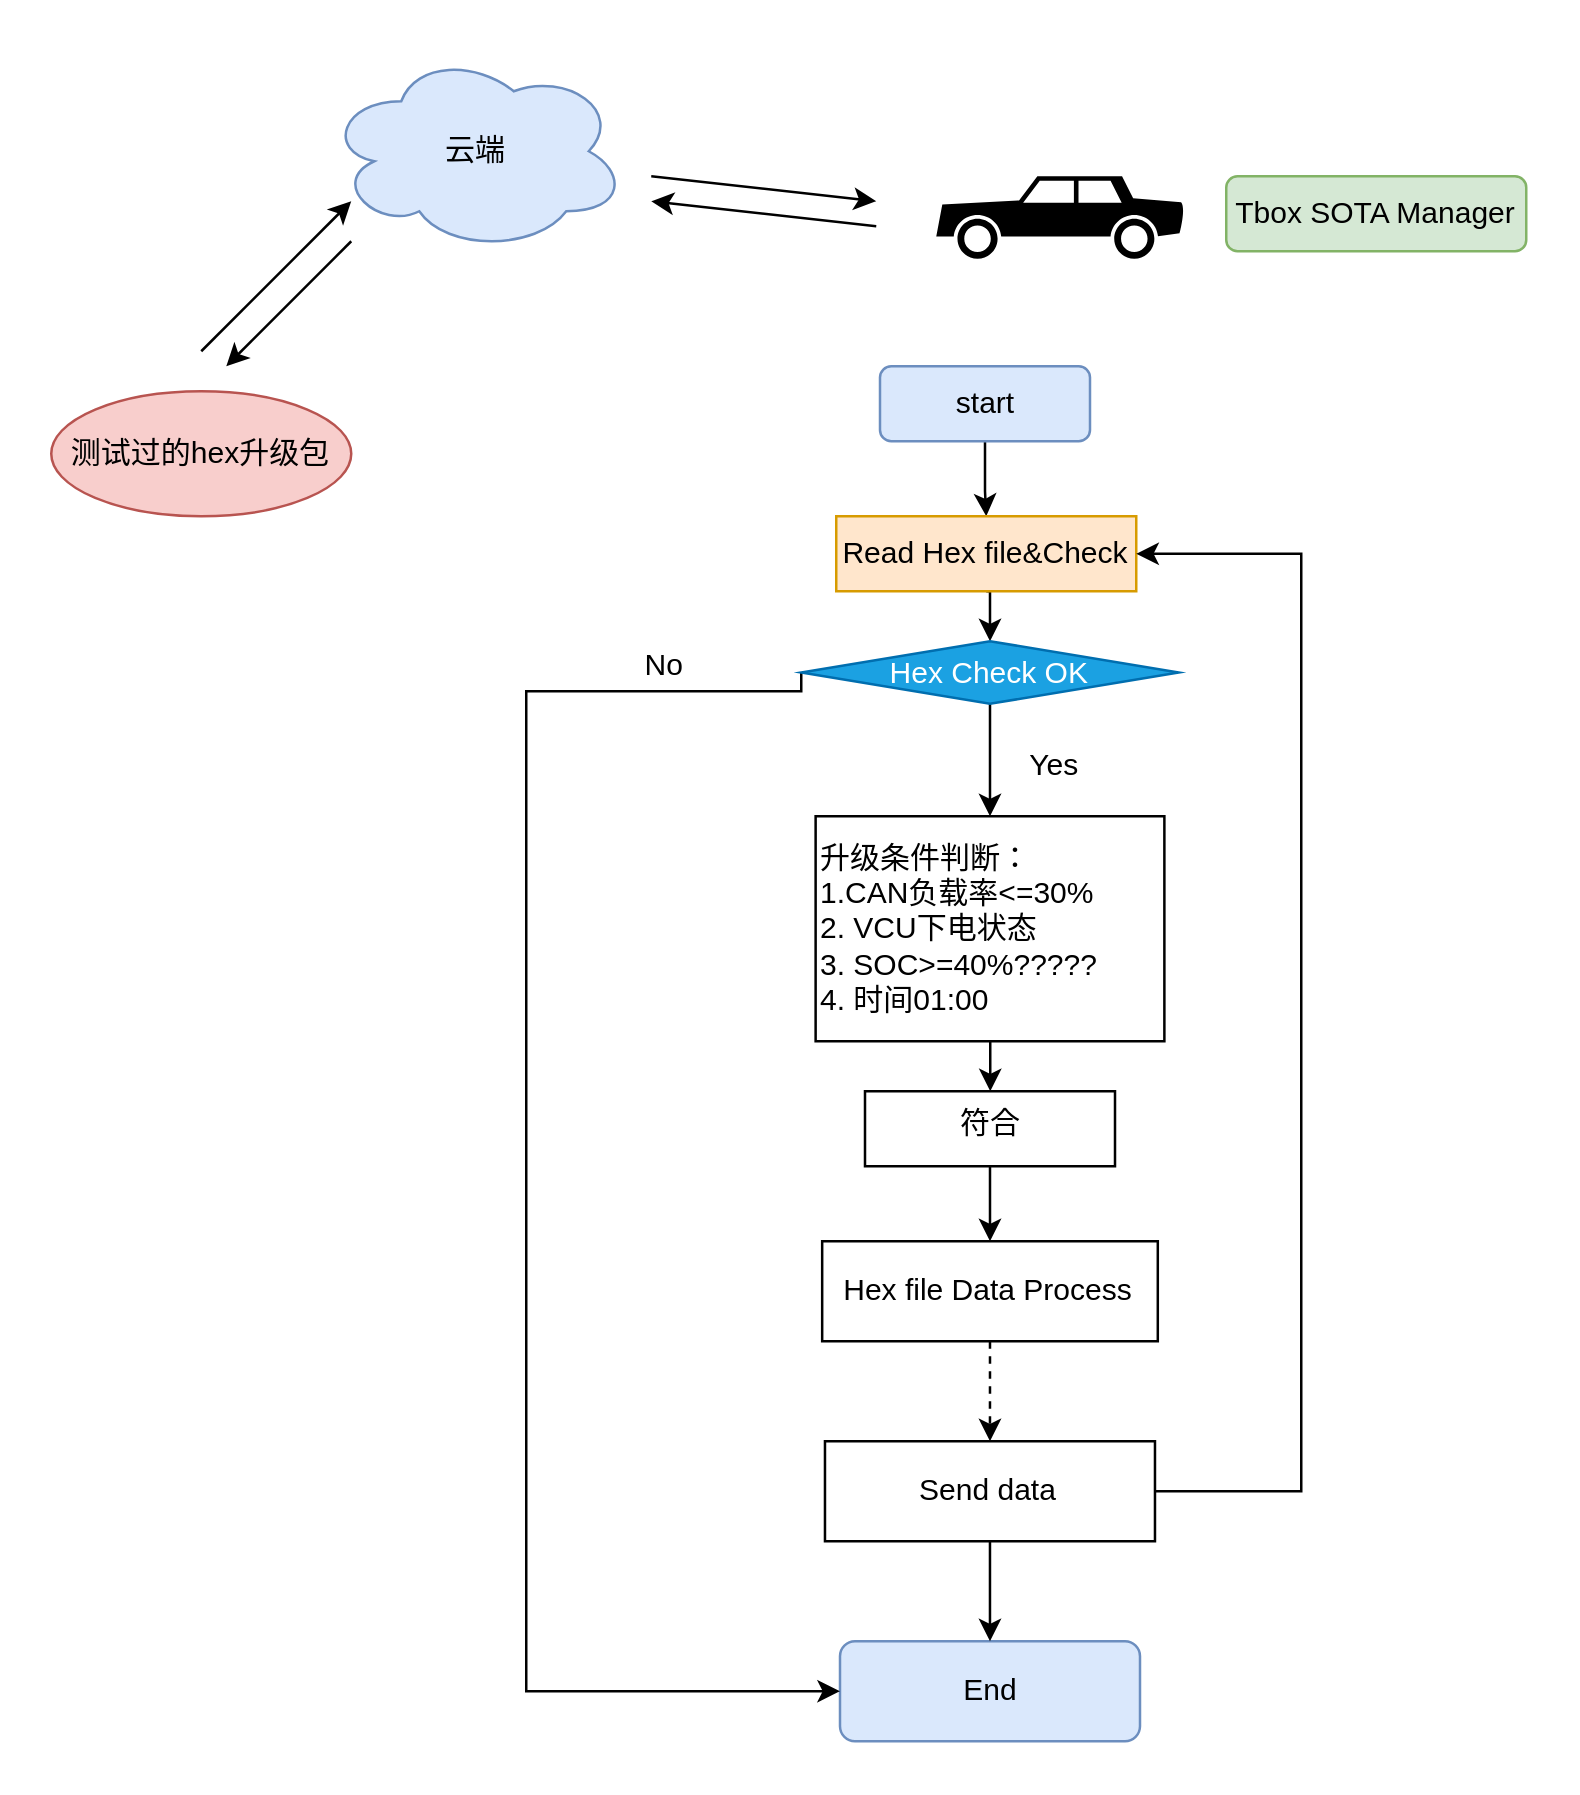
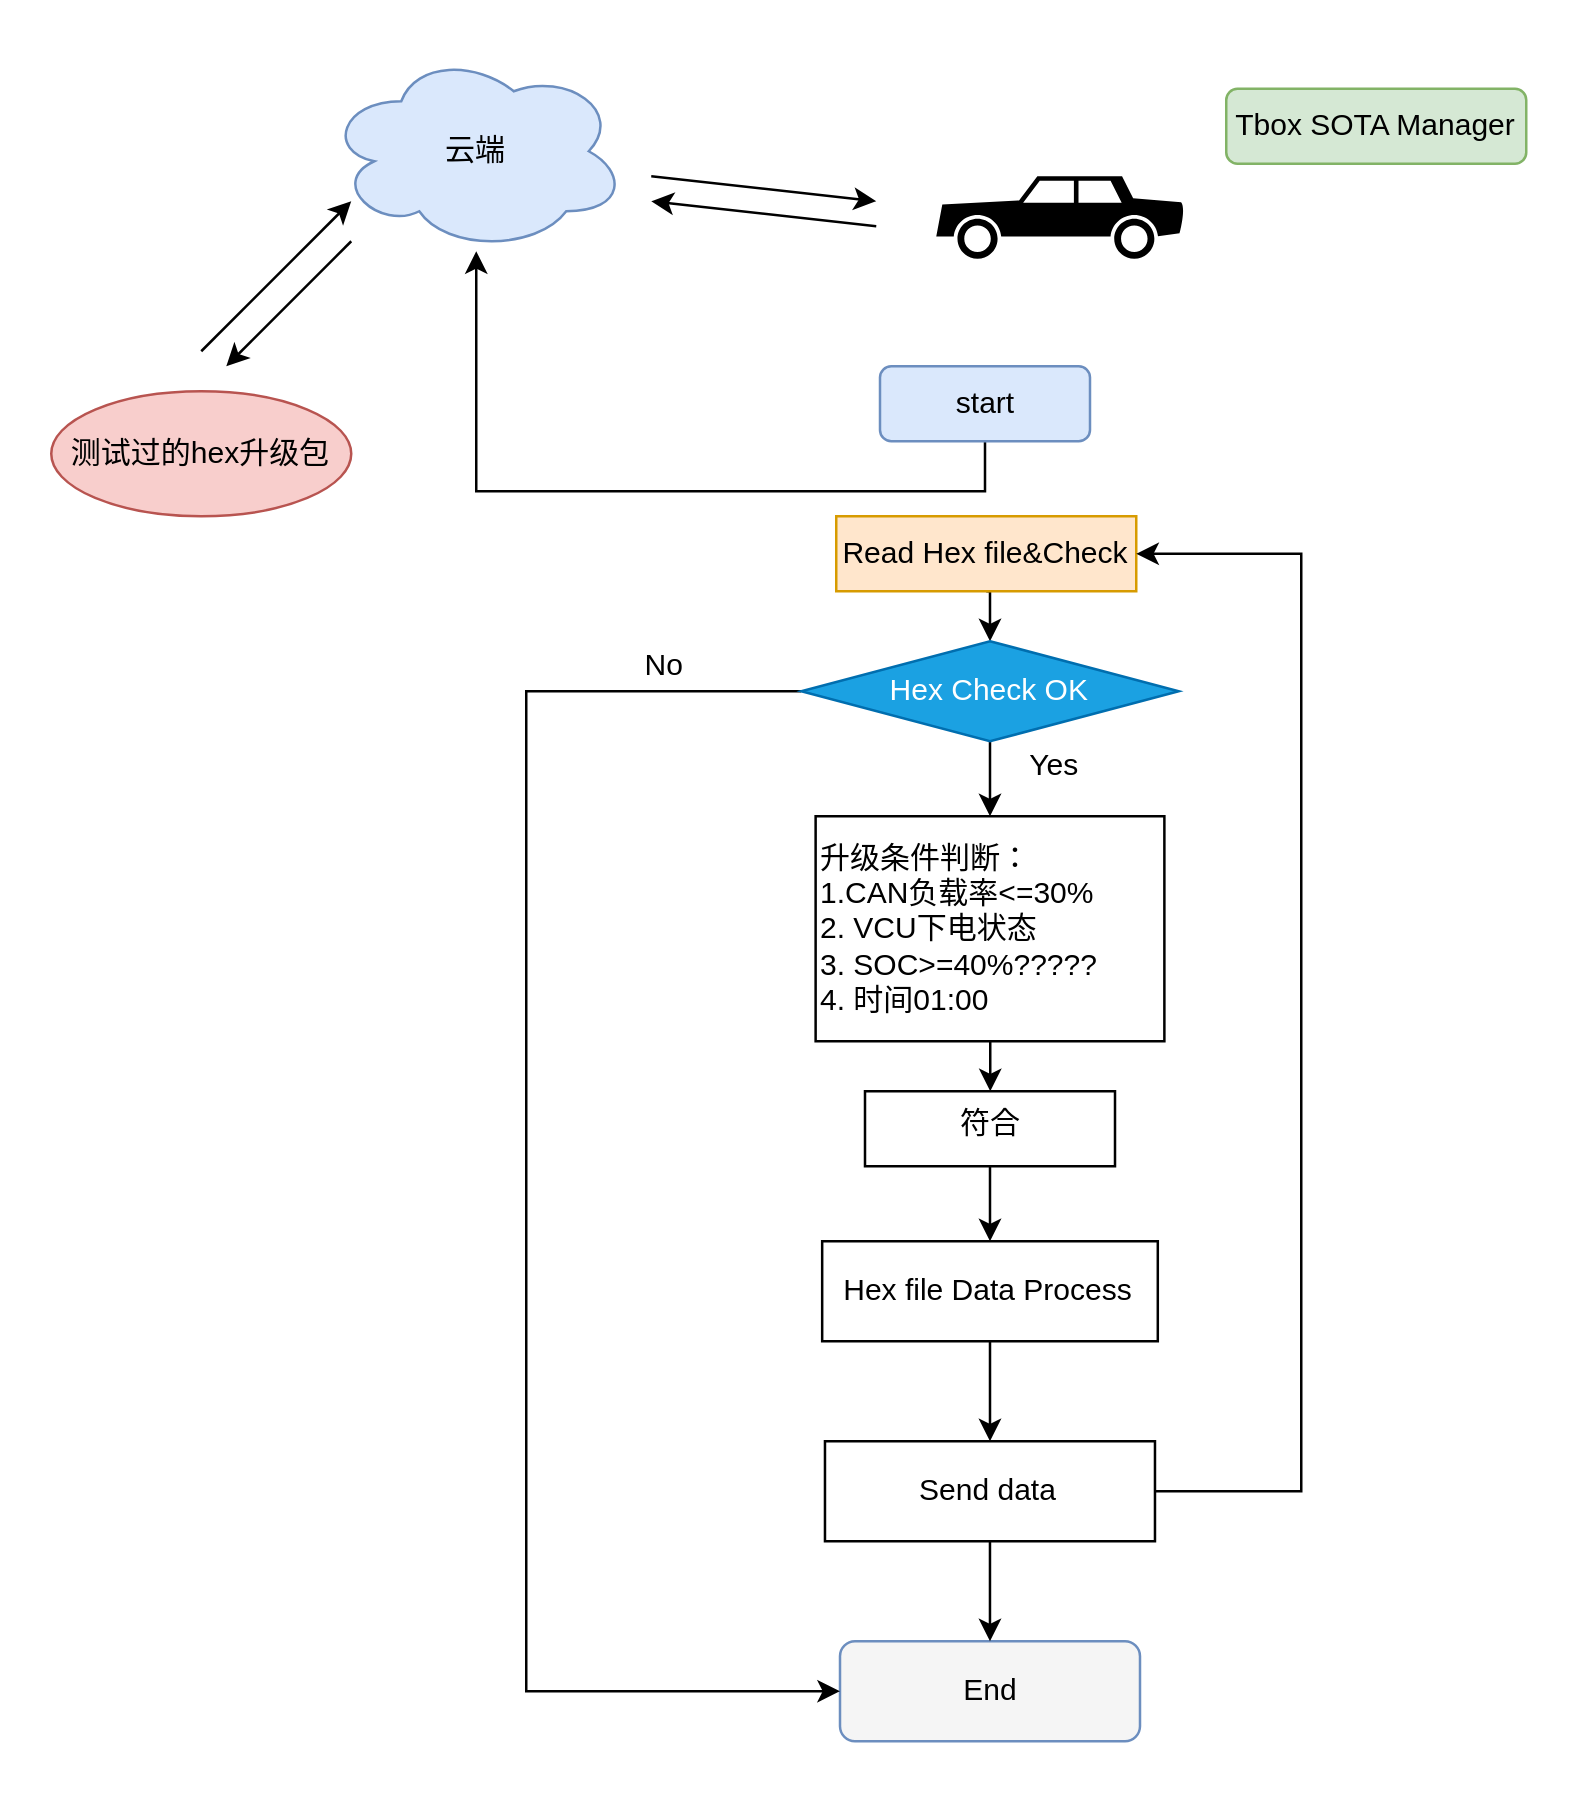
node "Tbox SOTA Manager": moved (1376, 214) -> (1376, 126)
edge "start" -> "Read Hex file&Check": now "start" -> "云端"
node "Hex Check OK": size 378x63 -> 378x100
edge "Hex file Data Process" -> "Send data": style dashed -> solid
node "End": fillcolor #dae8fc -> #f5f5f5
